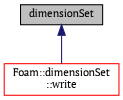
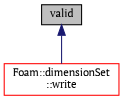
node "dimensionSet": label "dimensionSet" -> "valid"
